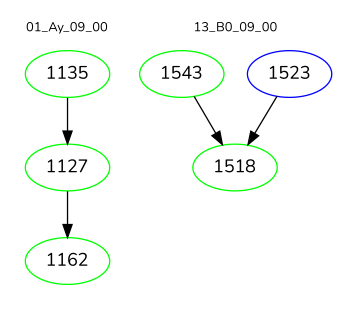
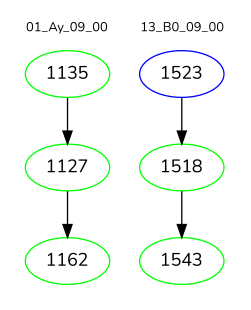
edge "1543" -> "1518": reversed
